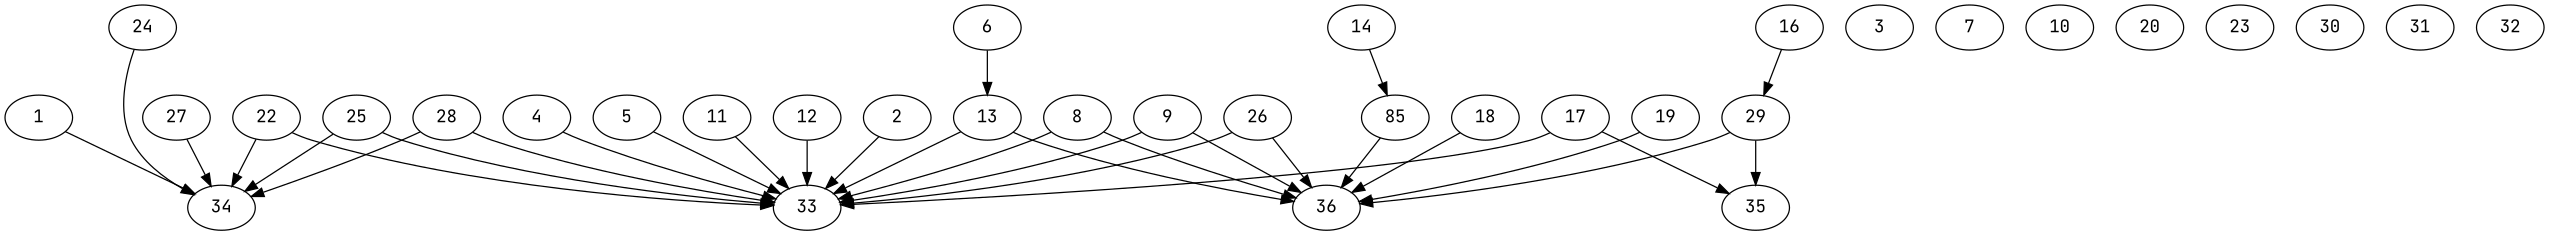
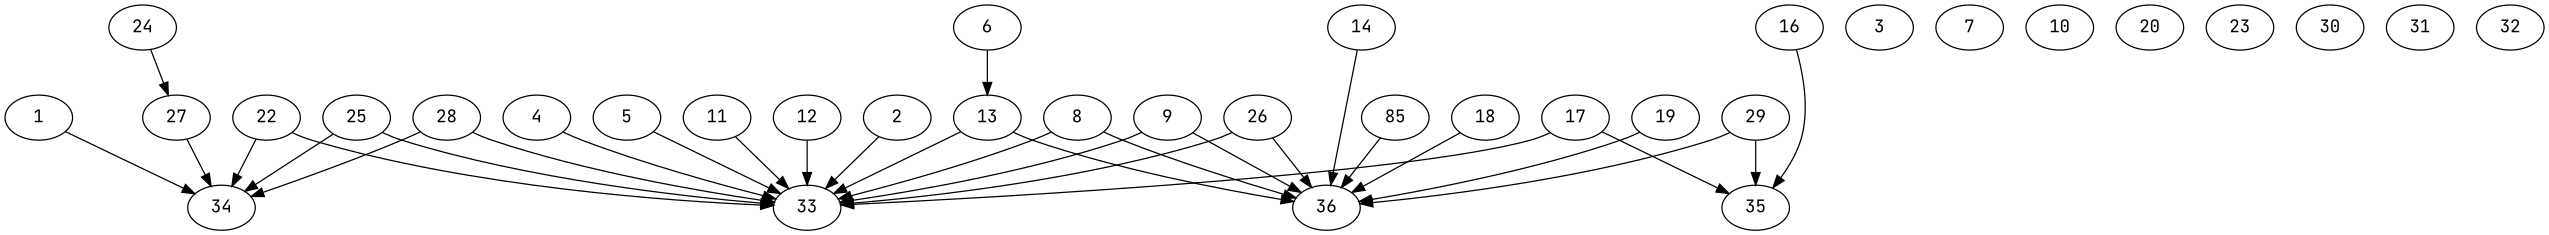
edge "14" -> "85": now "14" -> "36"
edge "16" -> "29": now "16" -> "35"
edge "24" -> "34": now "24" -> "27"
